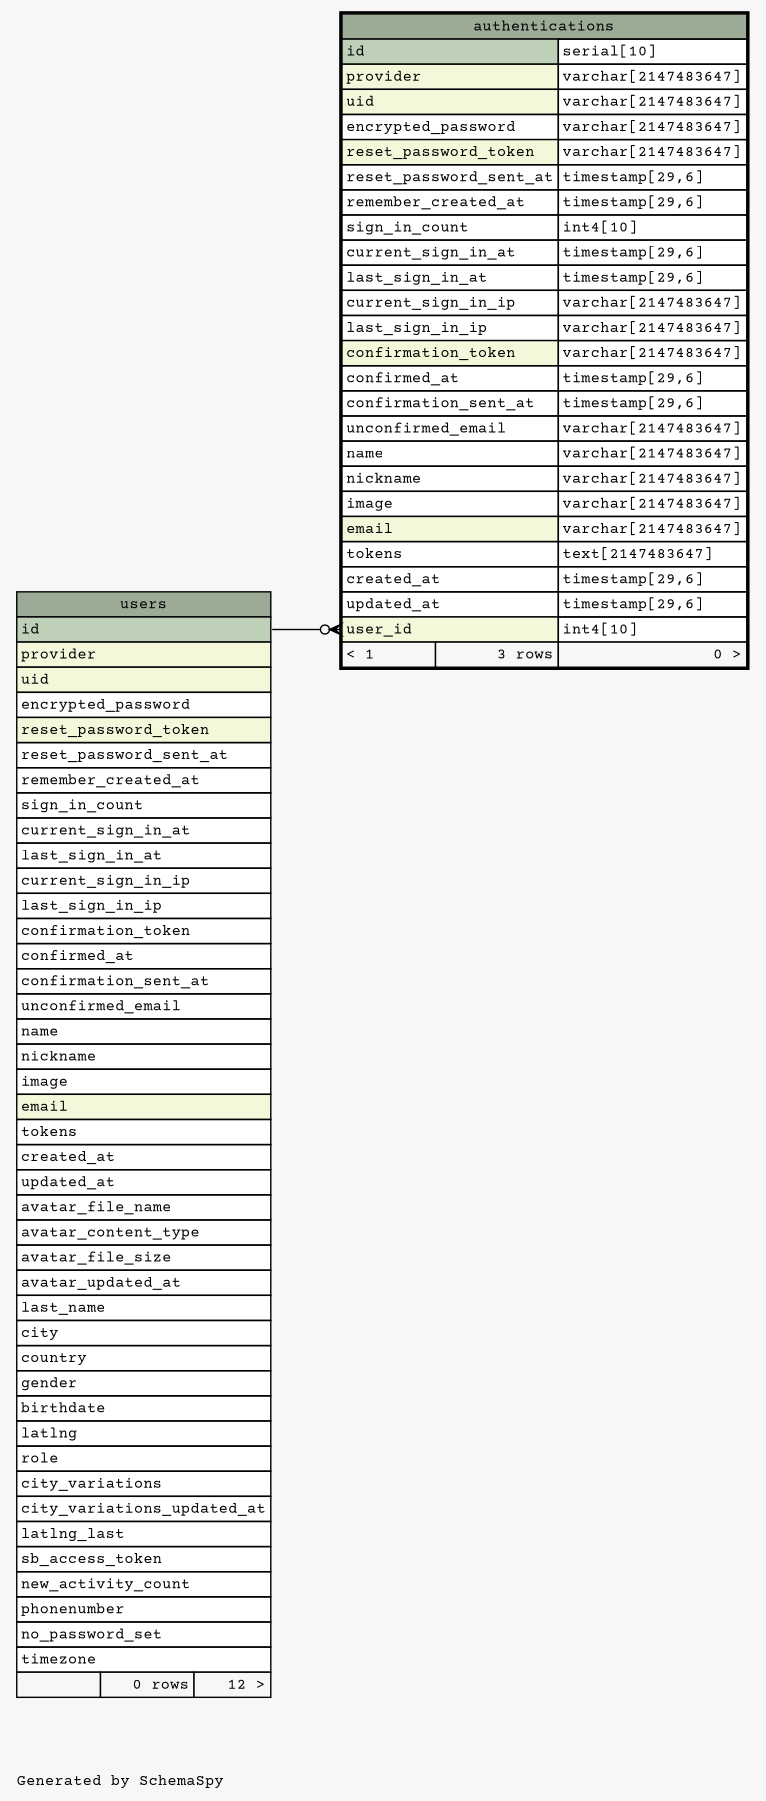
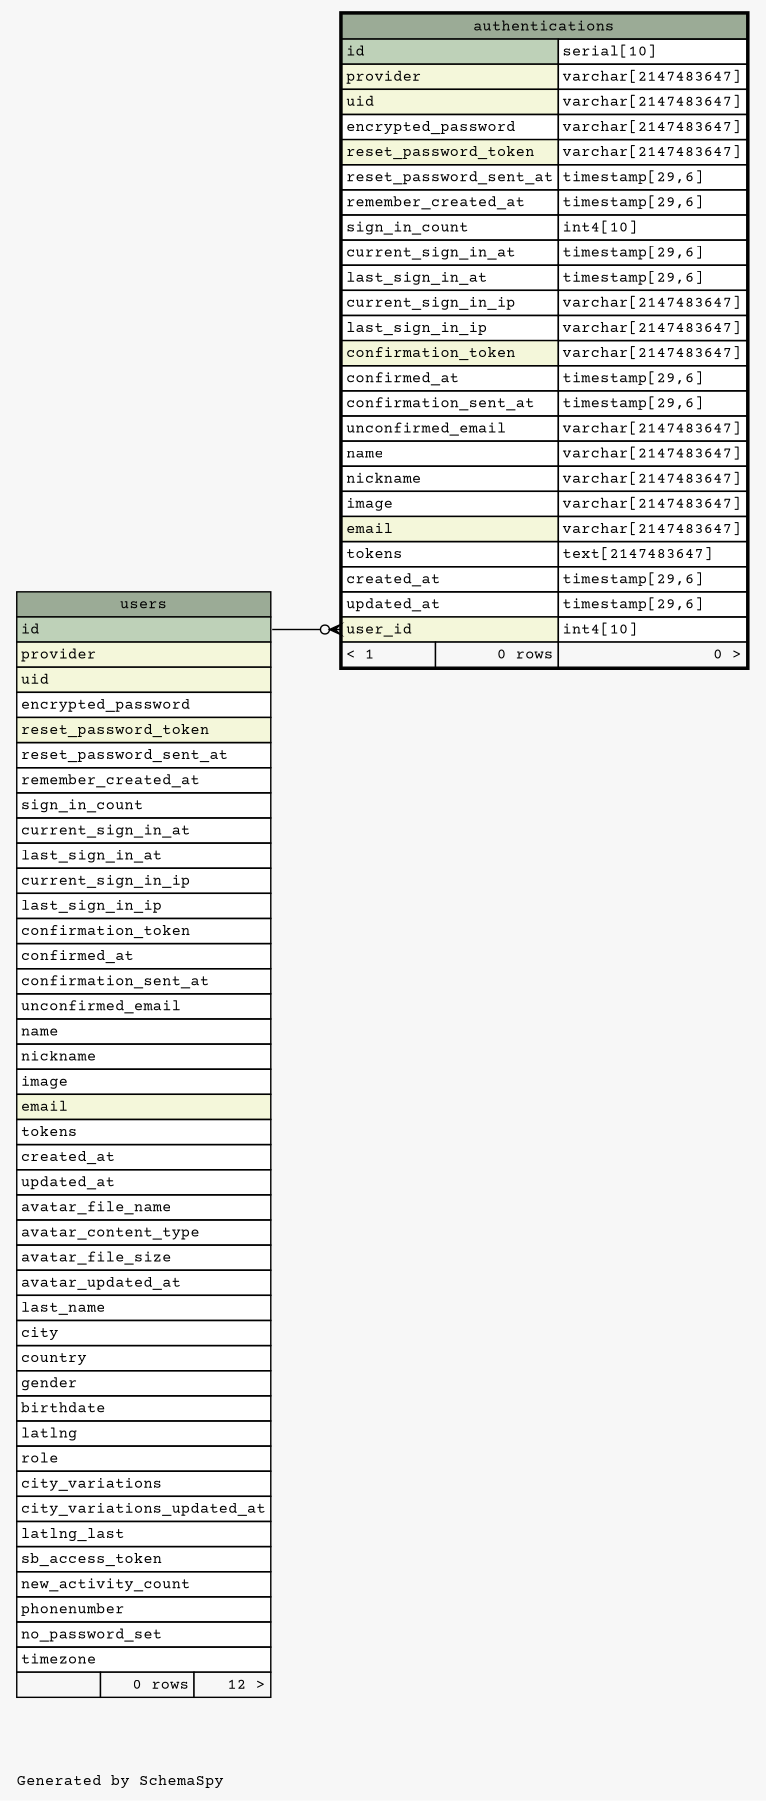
node "authentications": text "3 rows" -> "0 rows"
